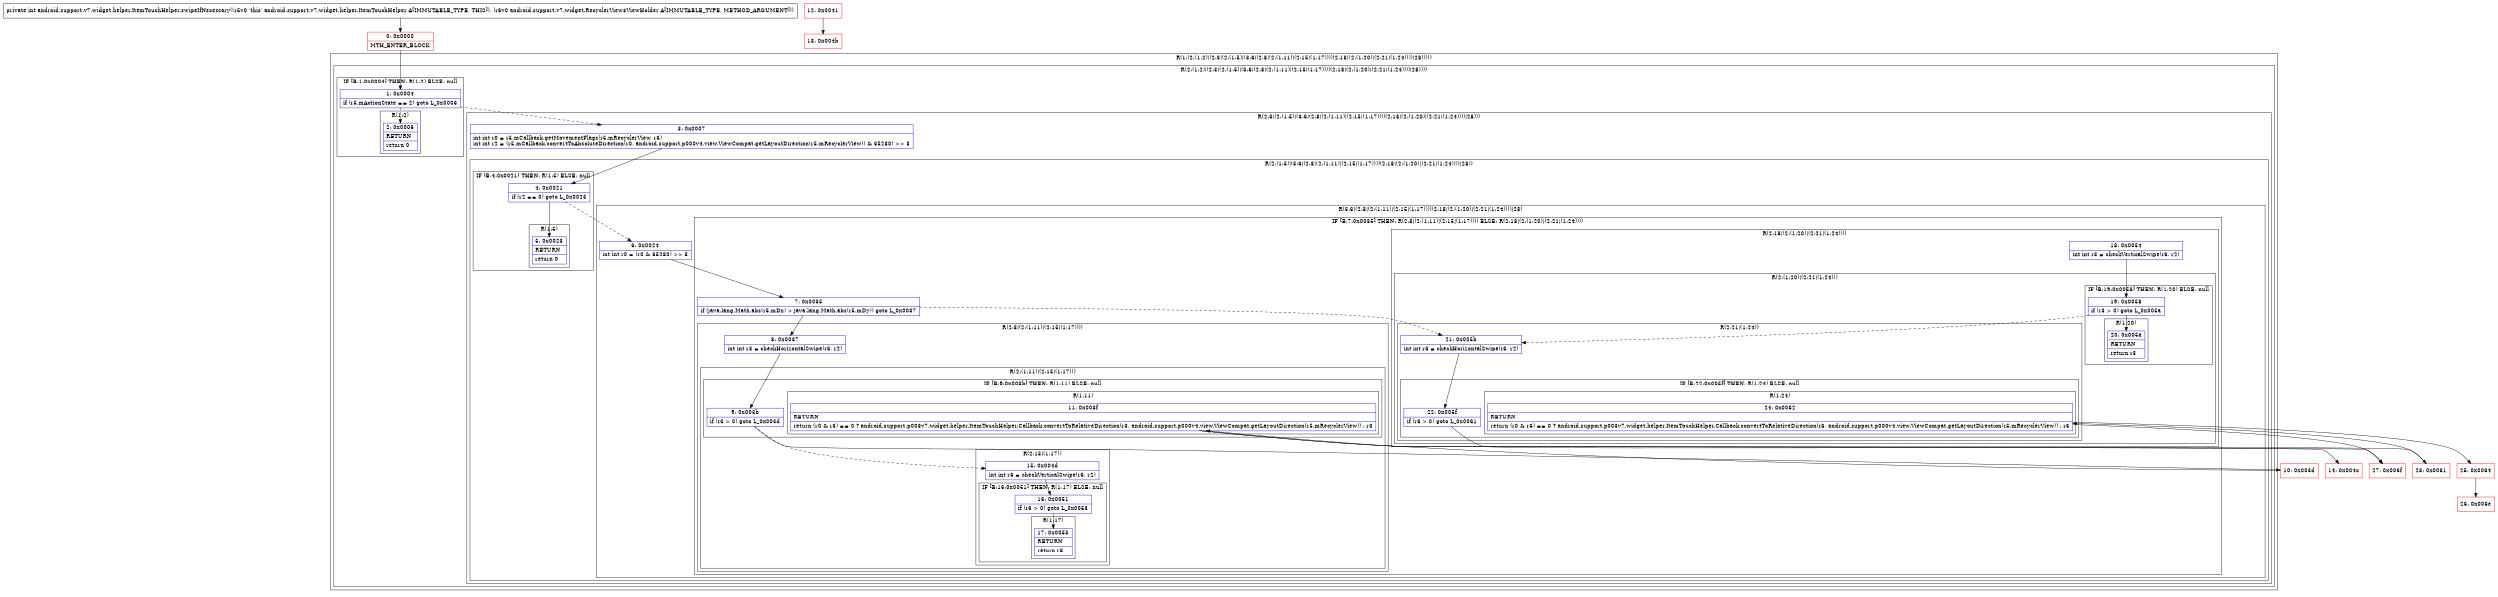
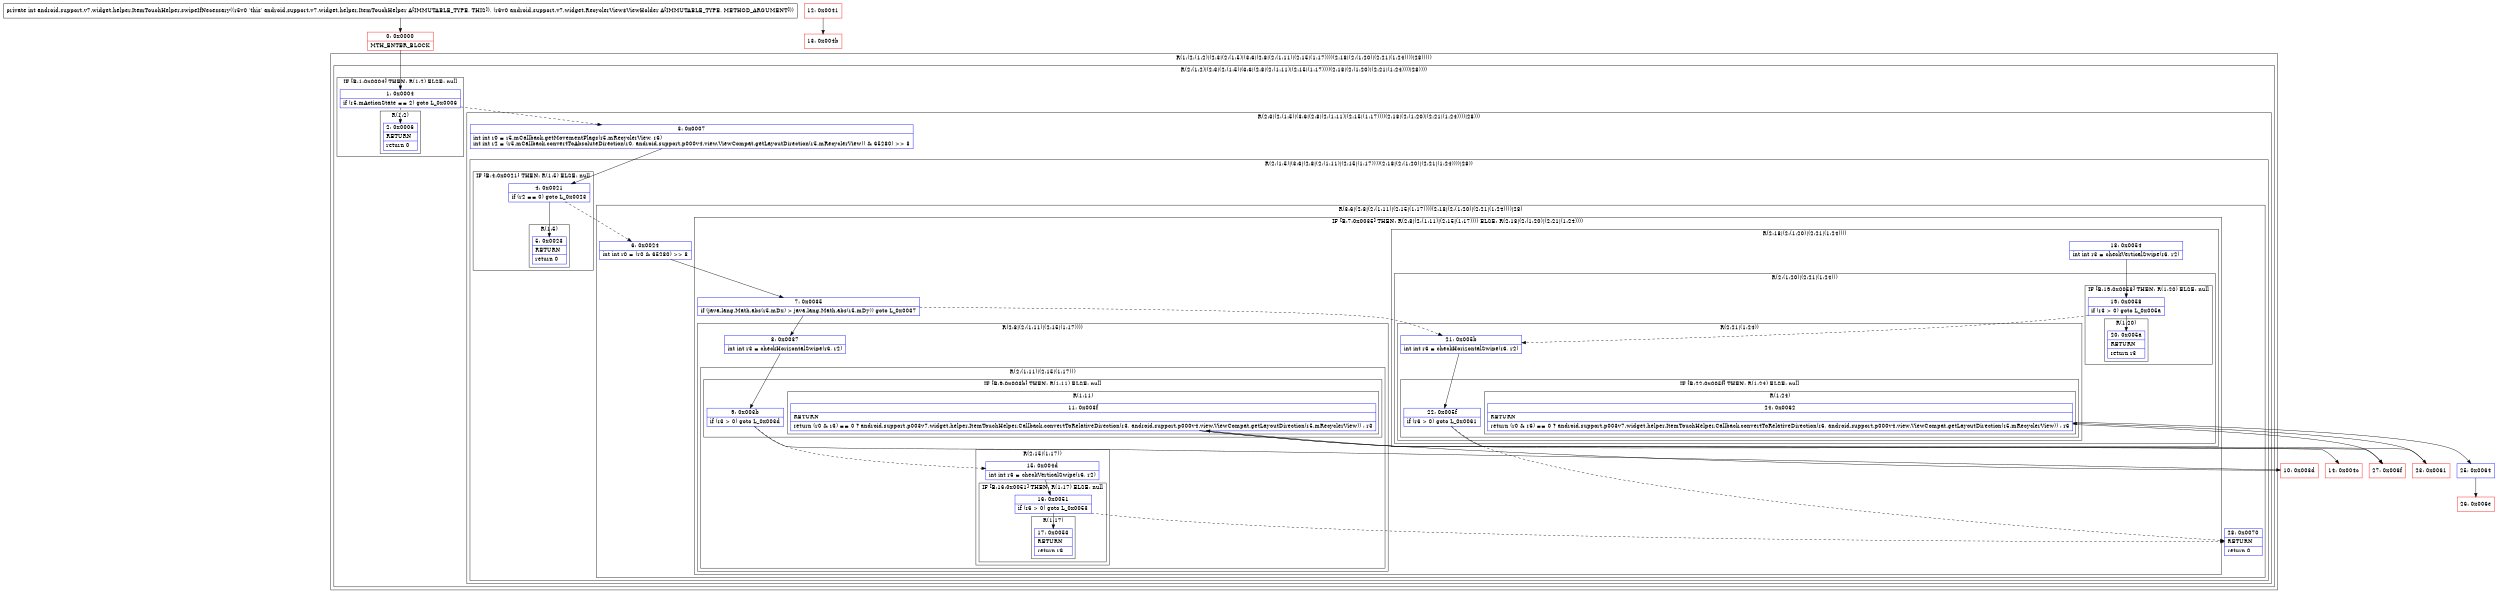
node "25: 0x0064": color red -> blue
node "28: 0x0070": added
